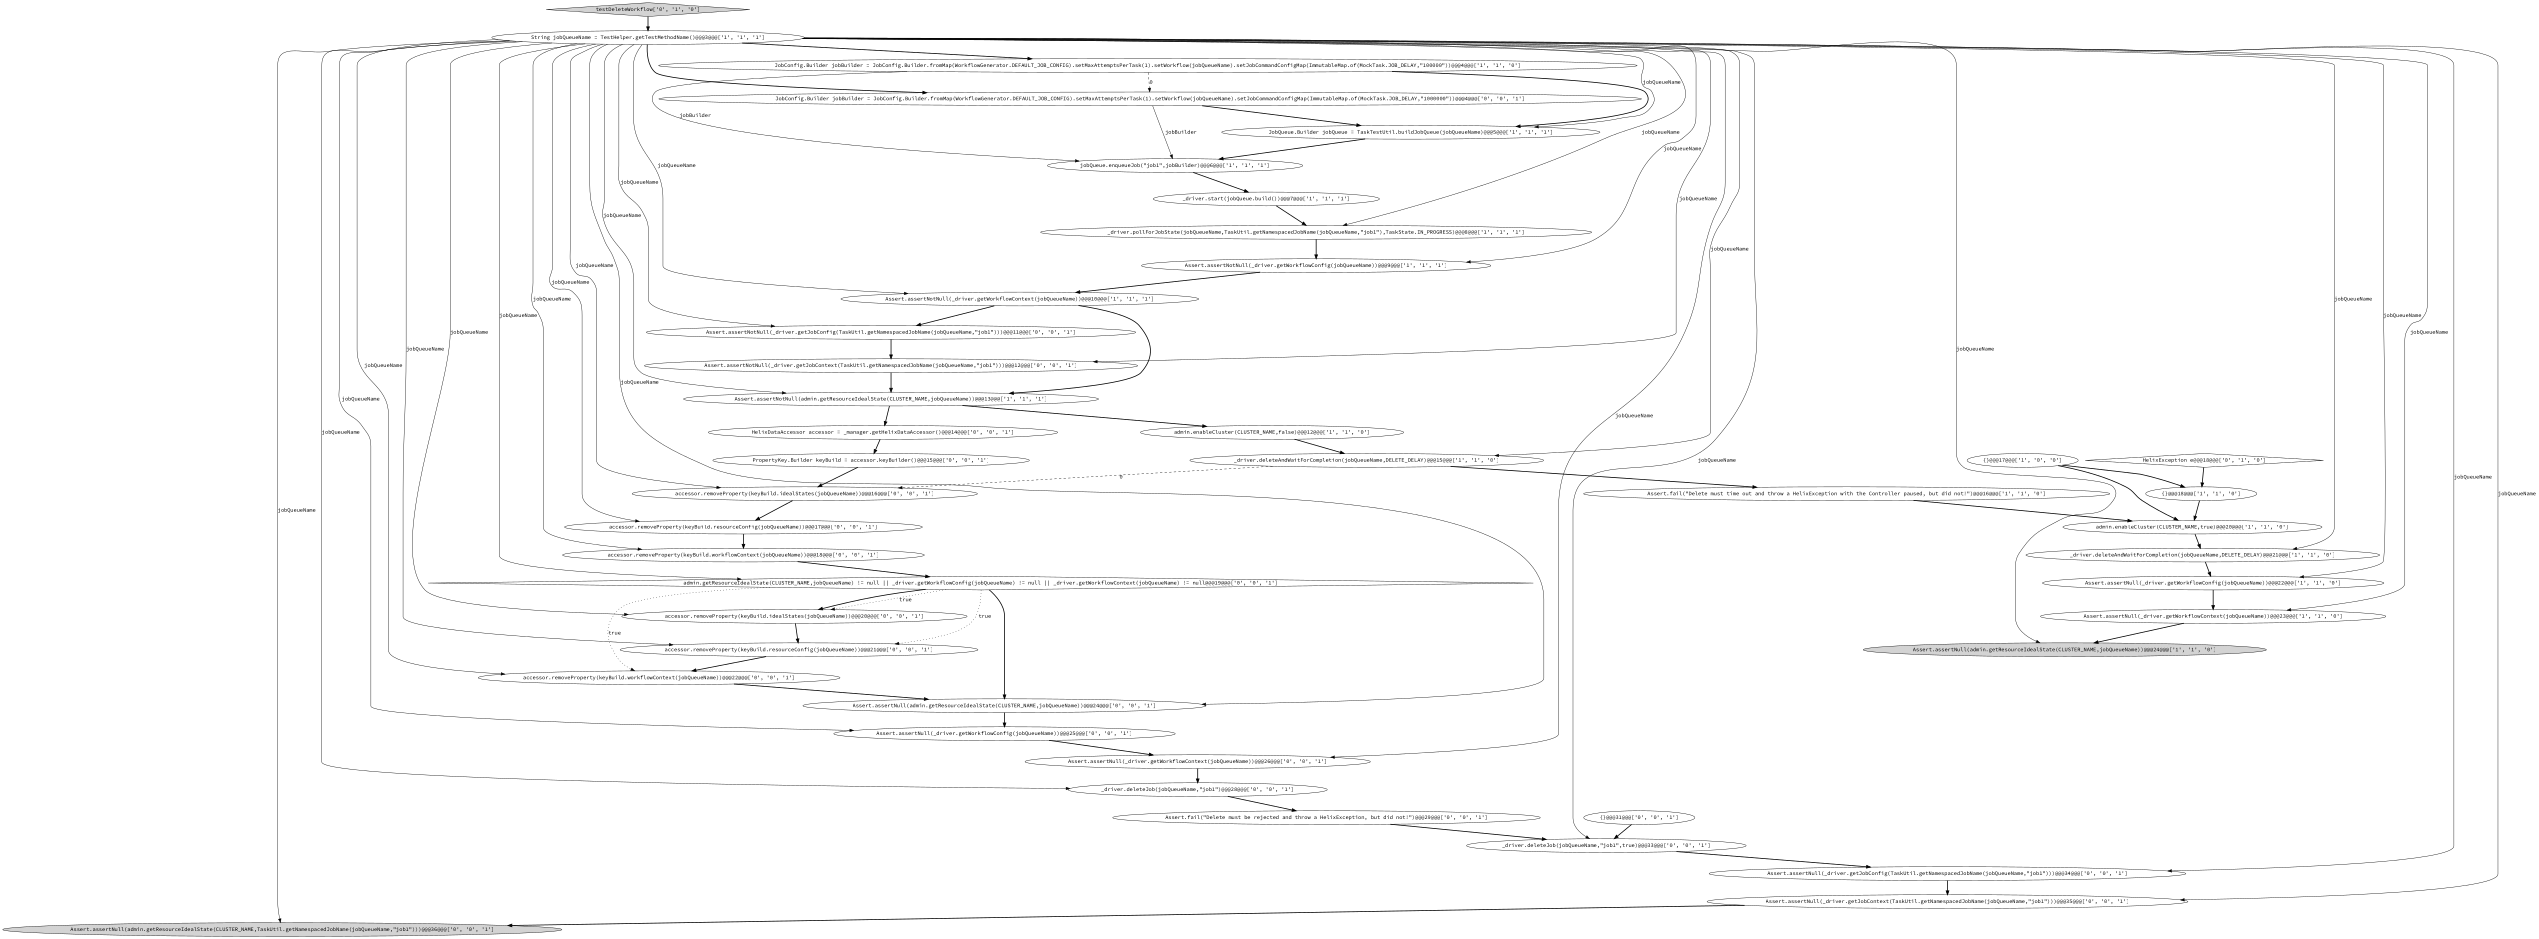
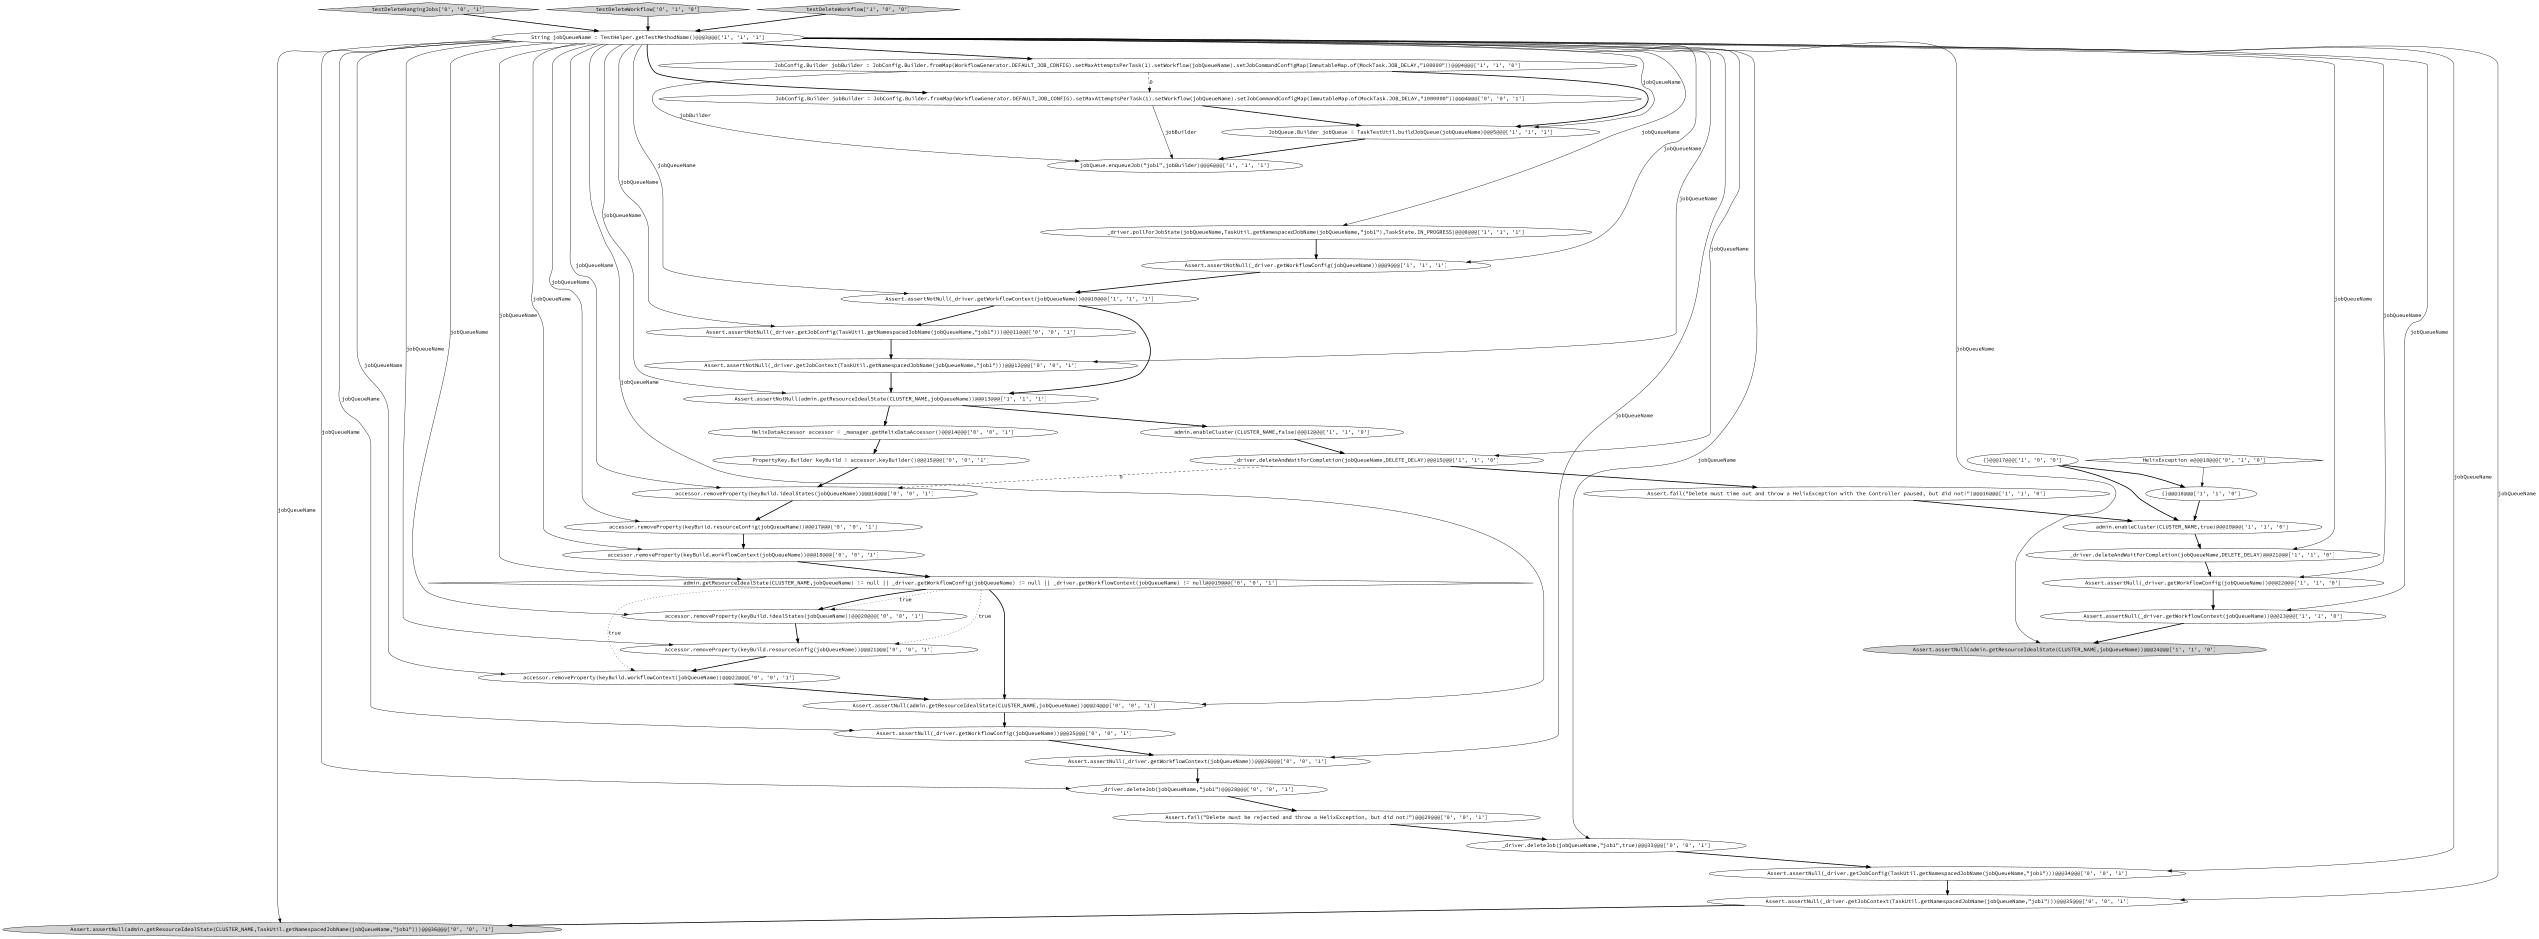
node "testDeleteHangingJobs['0', '0', '1']": added
node "testDeleteWorkflow['1', '0', '0']": added
node "_driver.start(jobQueue.build())@@@7@@@['1', '1', '1']": removed
edge "HelixException e@@@18@@@['0', '1', '0']" -> "{}@@@18@@@['1', '1', '0']": style bold -> solid
node "{}@@@31@@@['0', '0', '1']": removed
